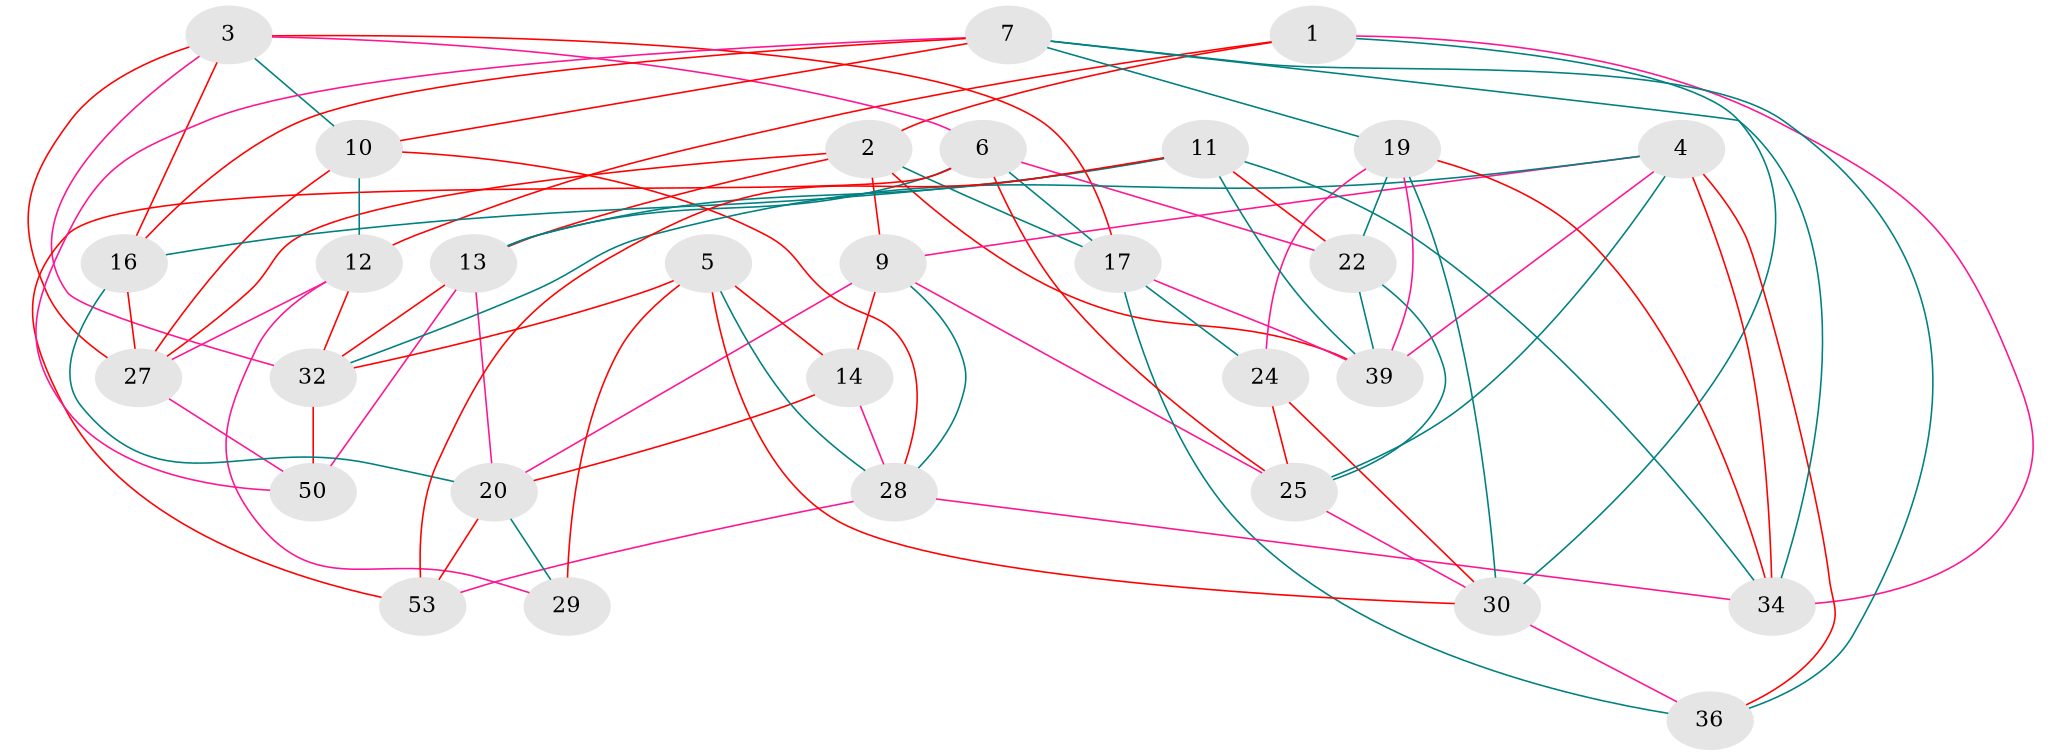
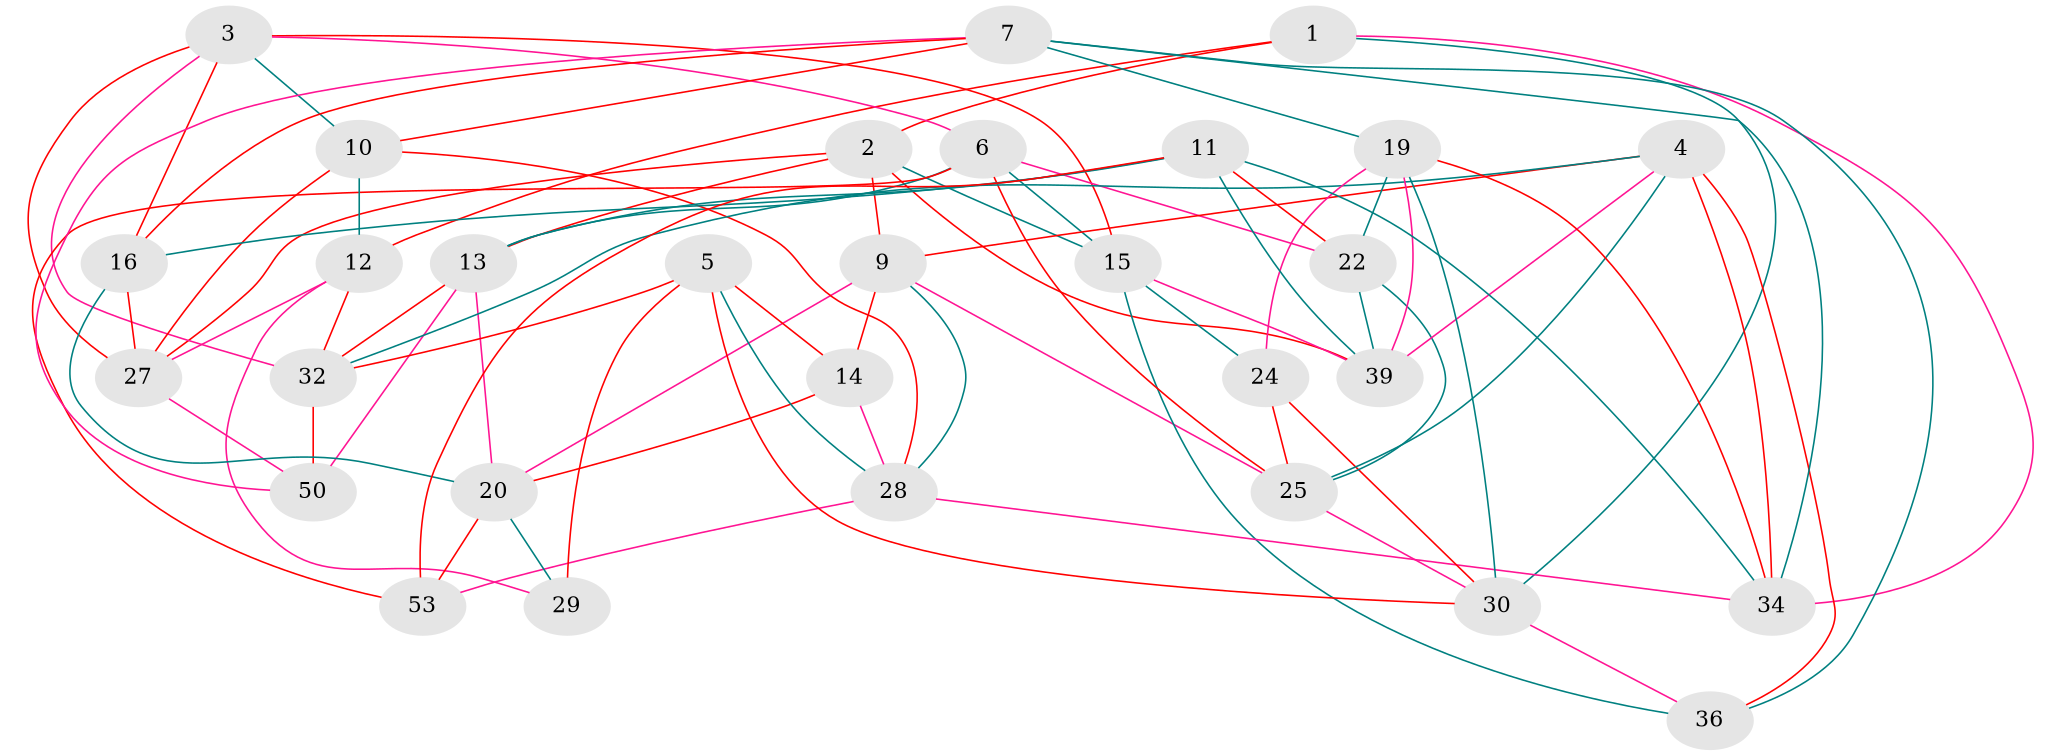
edge "4" -- "9": color deeppink -> red
node "17": label "17" -> "15"
